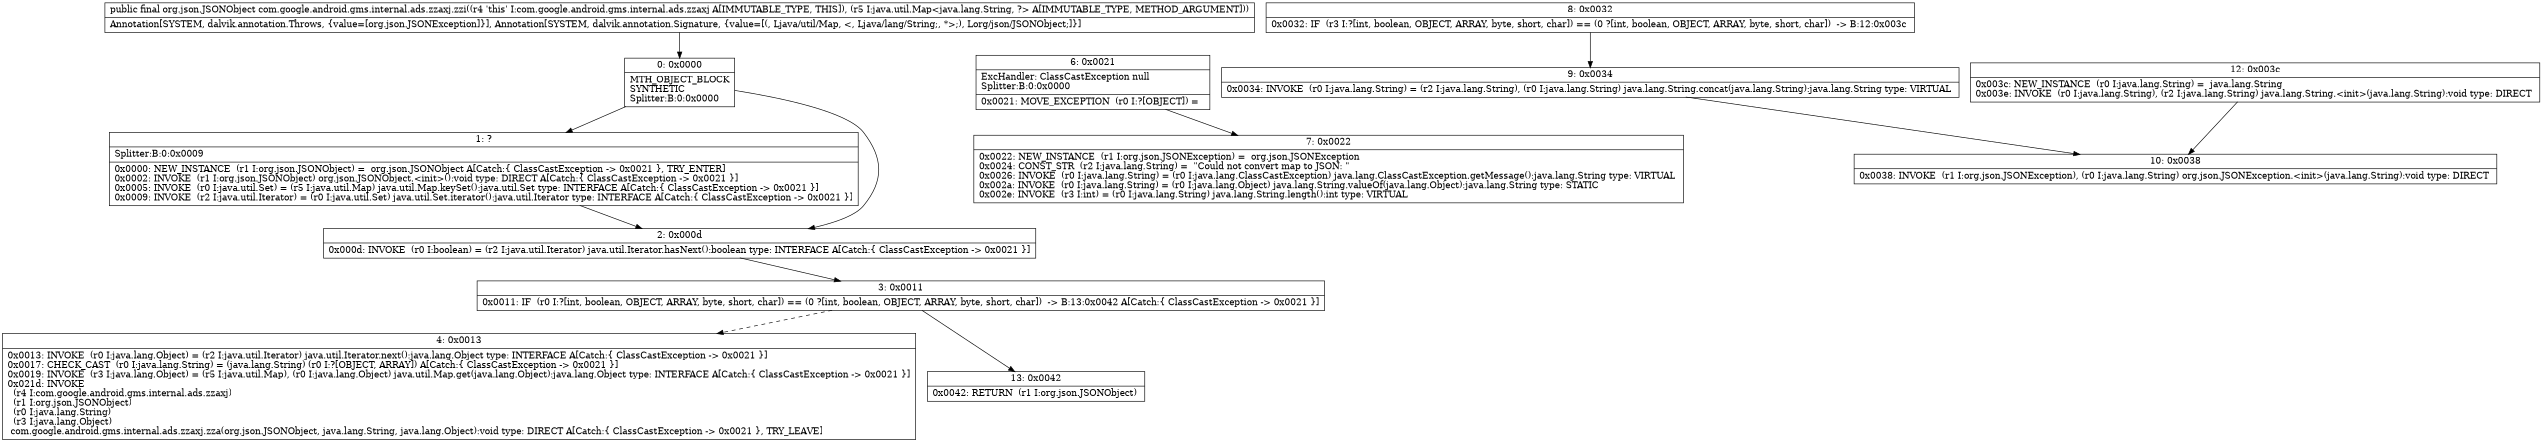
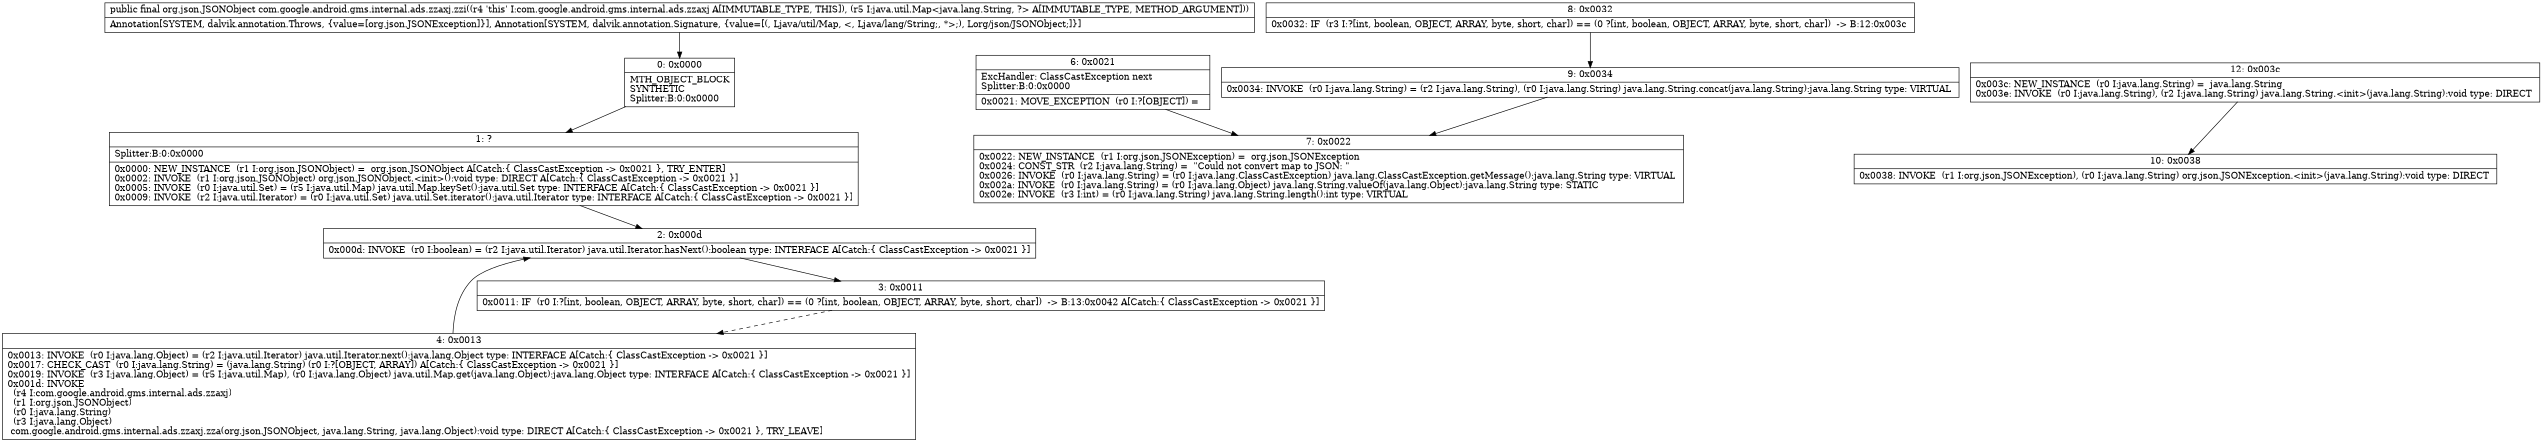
node "6: 0x0021": text "ExcHandler: ClassCastException null" -> "ExcHandler: ClassCastException next"
edge "9: 0x0034" -> "10: 0x0038": now "9: 0x0034" -> "7: 0x0022"
edge "0: 0x0000" -> "2: 0x000d": now "4: 0x0013" -> "2: 0x000d"
node "1: ?": text "Splitter:B:0:0x0009" -> "Splitter:B:0:0x0000"
node "4: 0x0013": text "0x021d: INVOKE" -> "0x001d: INVOKE"
node "13: 0x0042": removed
